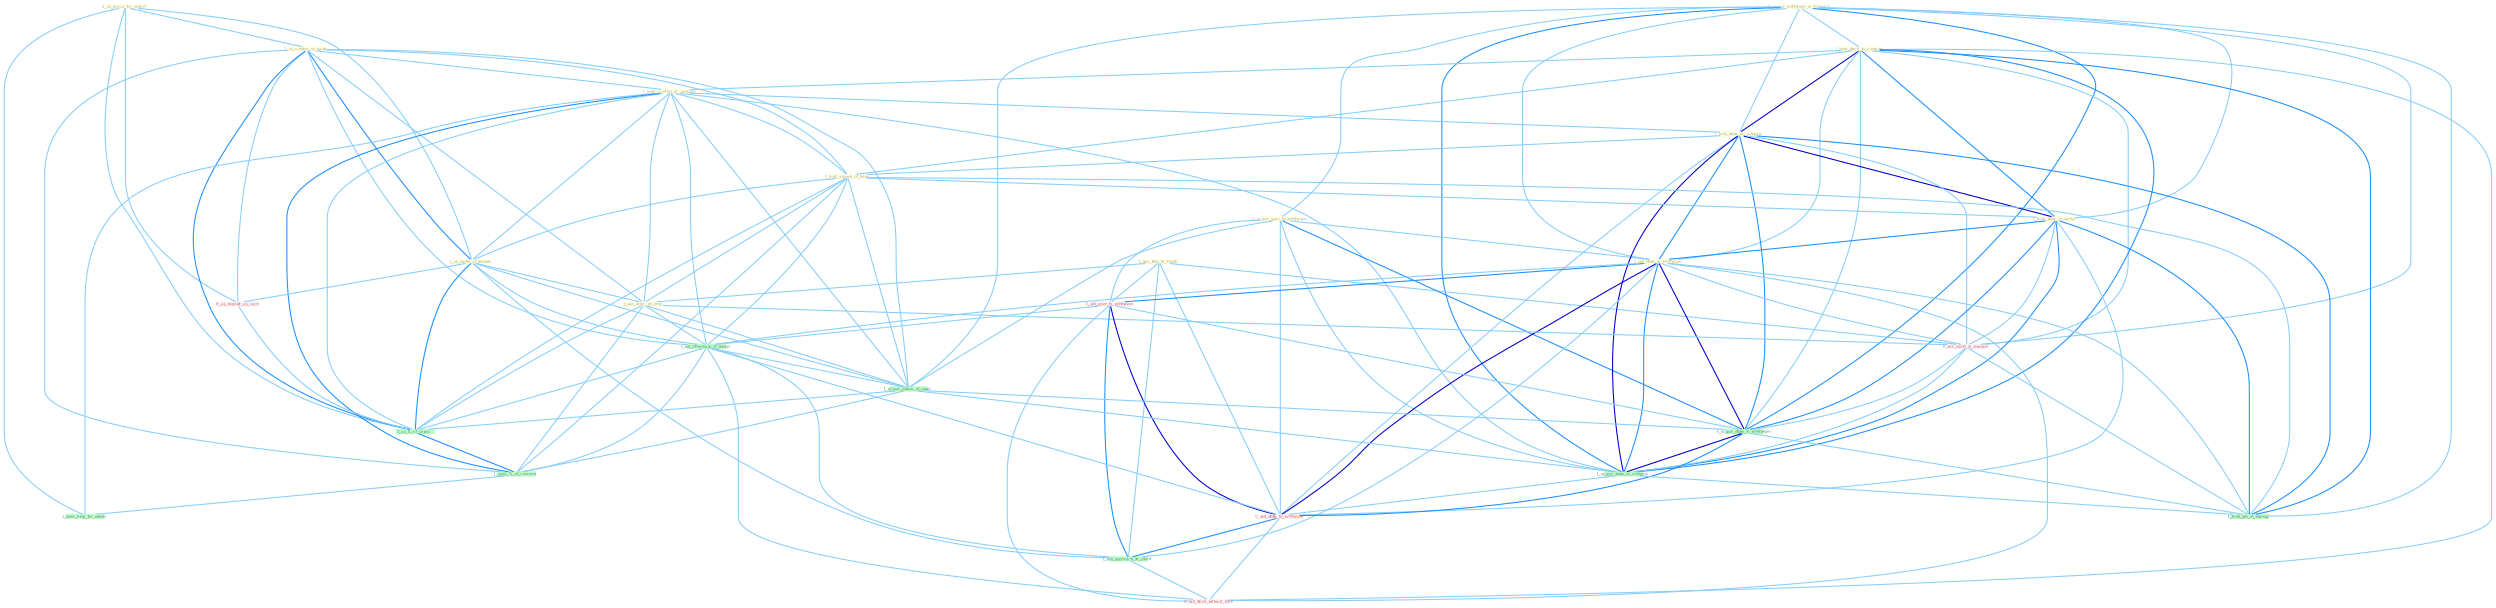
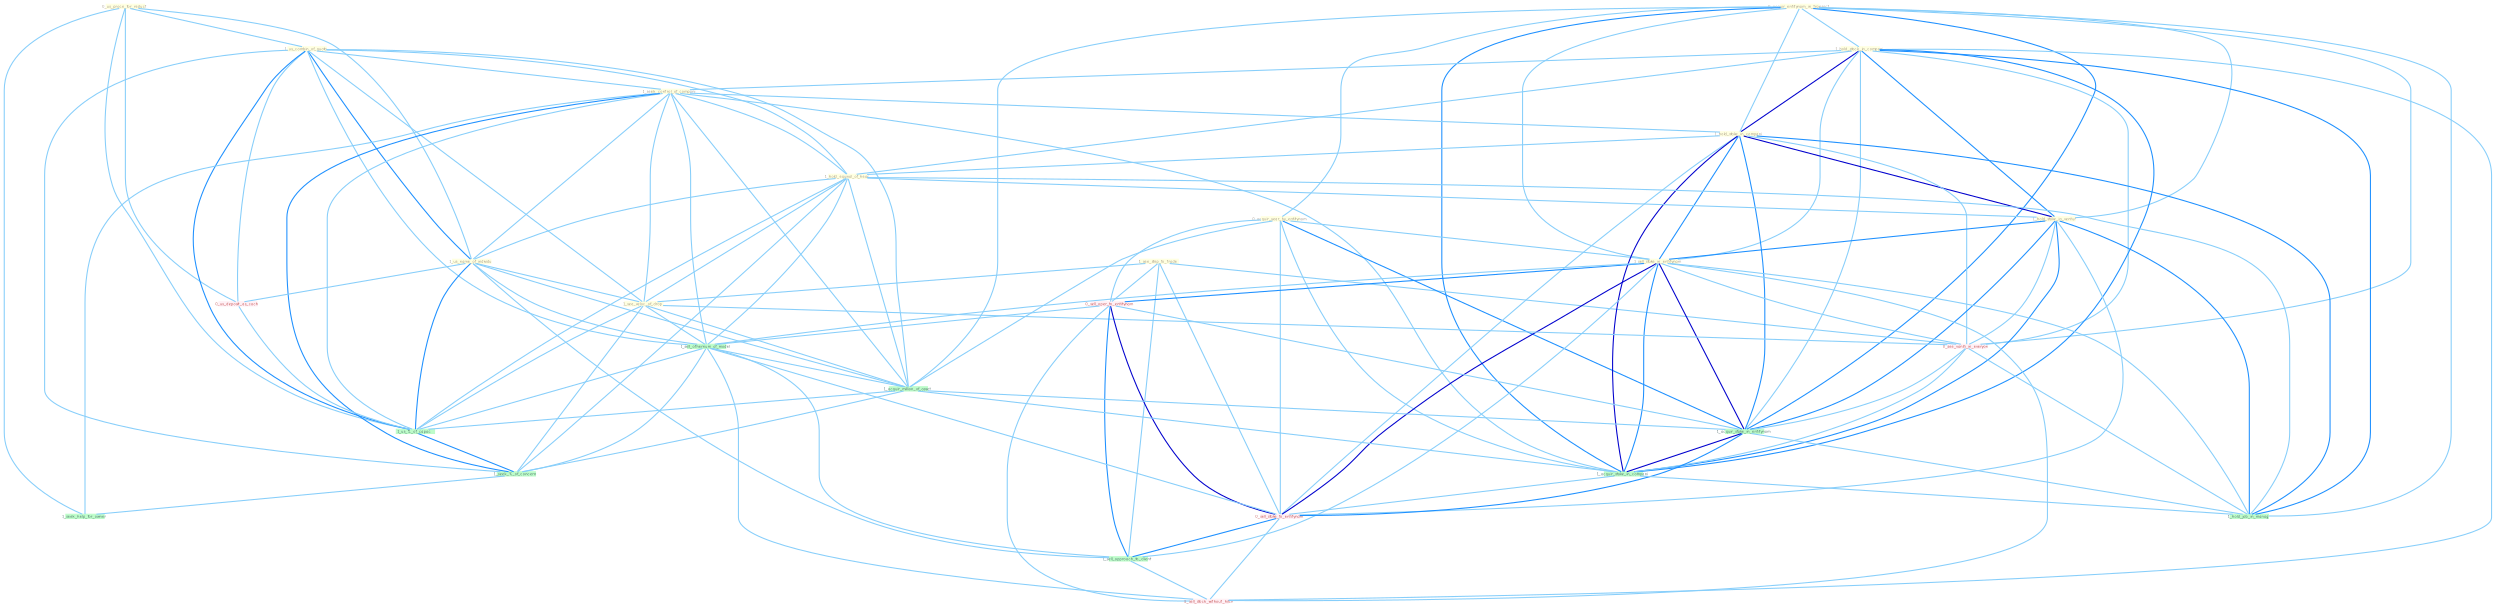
node "8_us_deposit_as_cach": label "8_us_deposit_as_cach" -> "0_us_deposit_as_cach"
